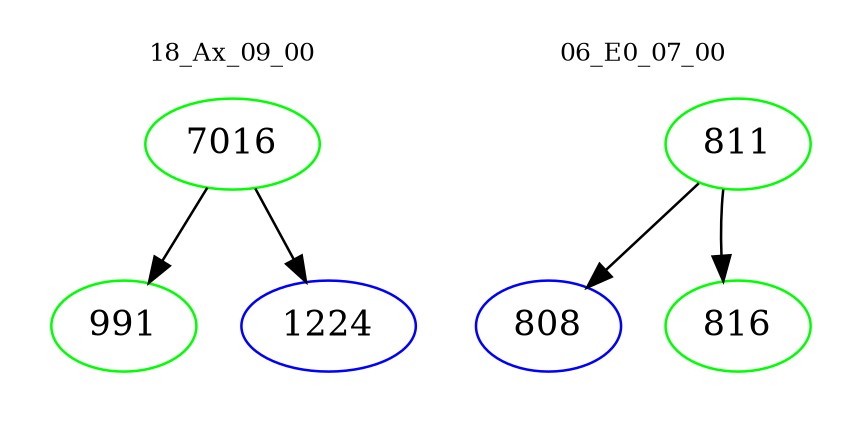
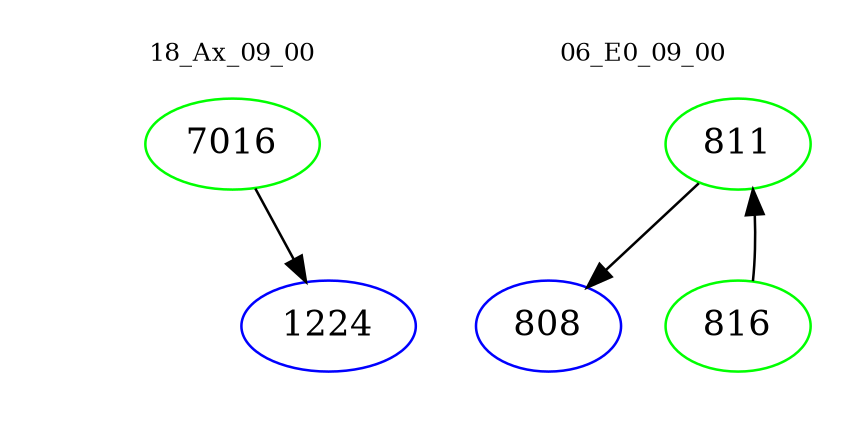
cluster "06_E0_07_00": label "06_E0_07_00" -> "06_E0_09_00"
edge "811" -> "816": reversed
node "991": removed
